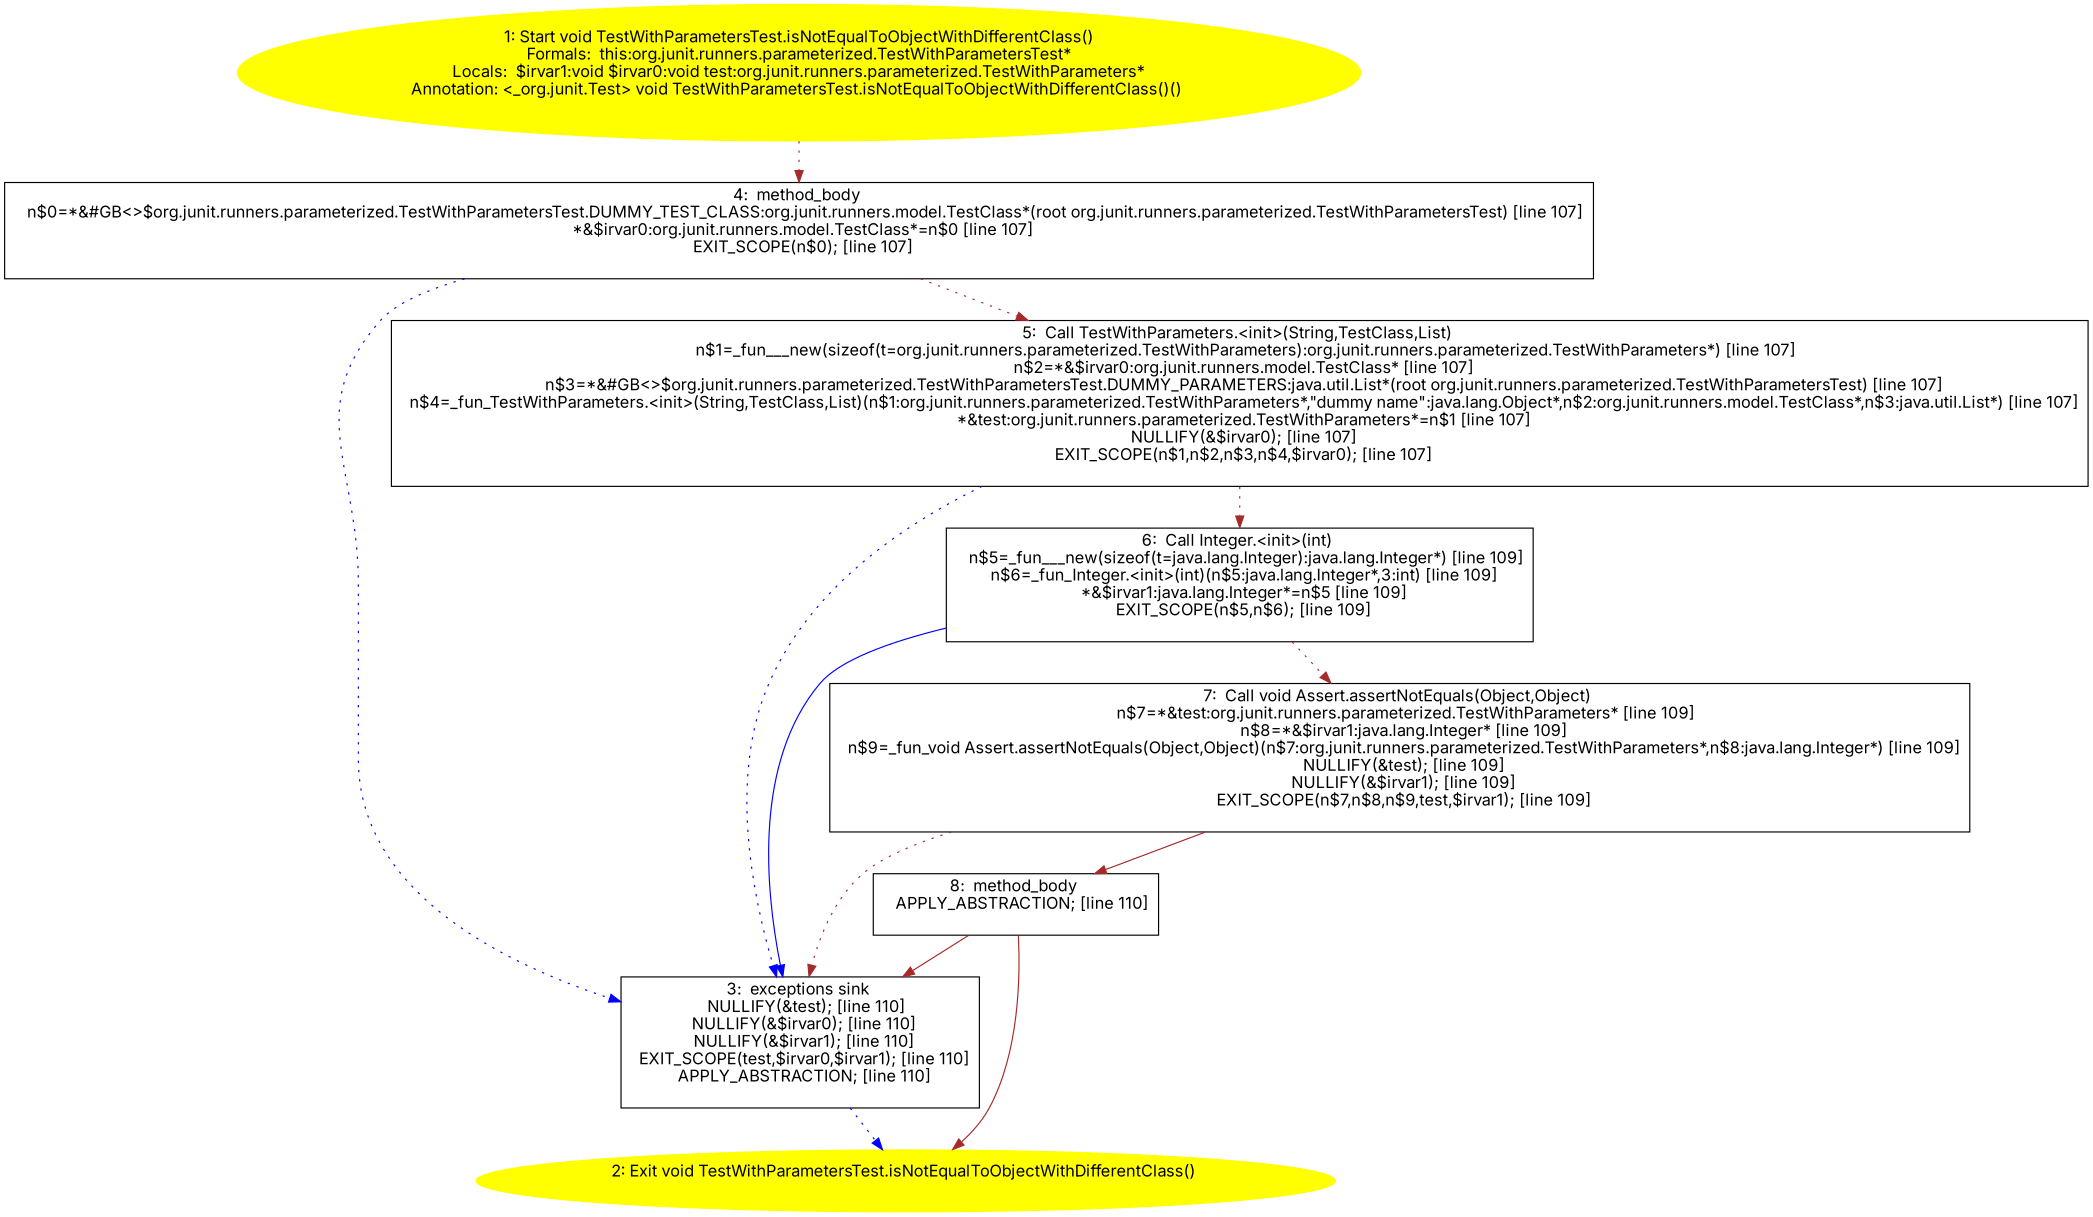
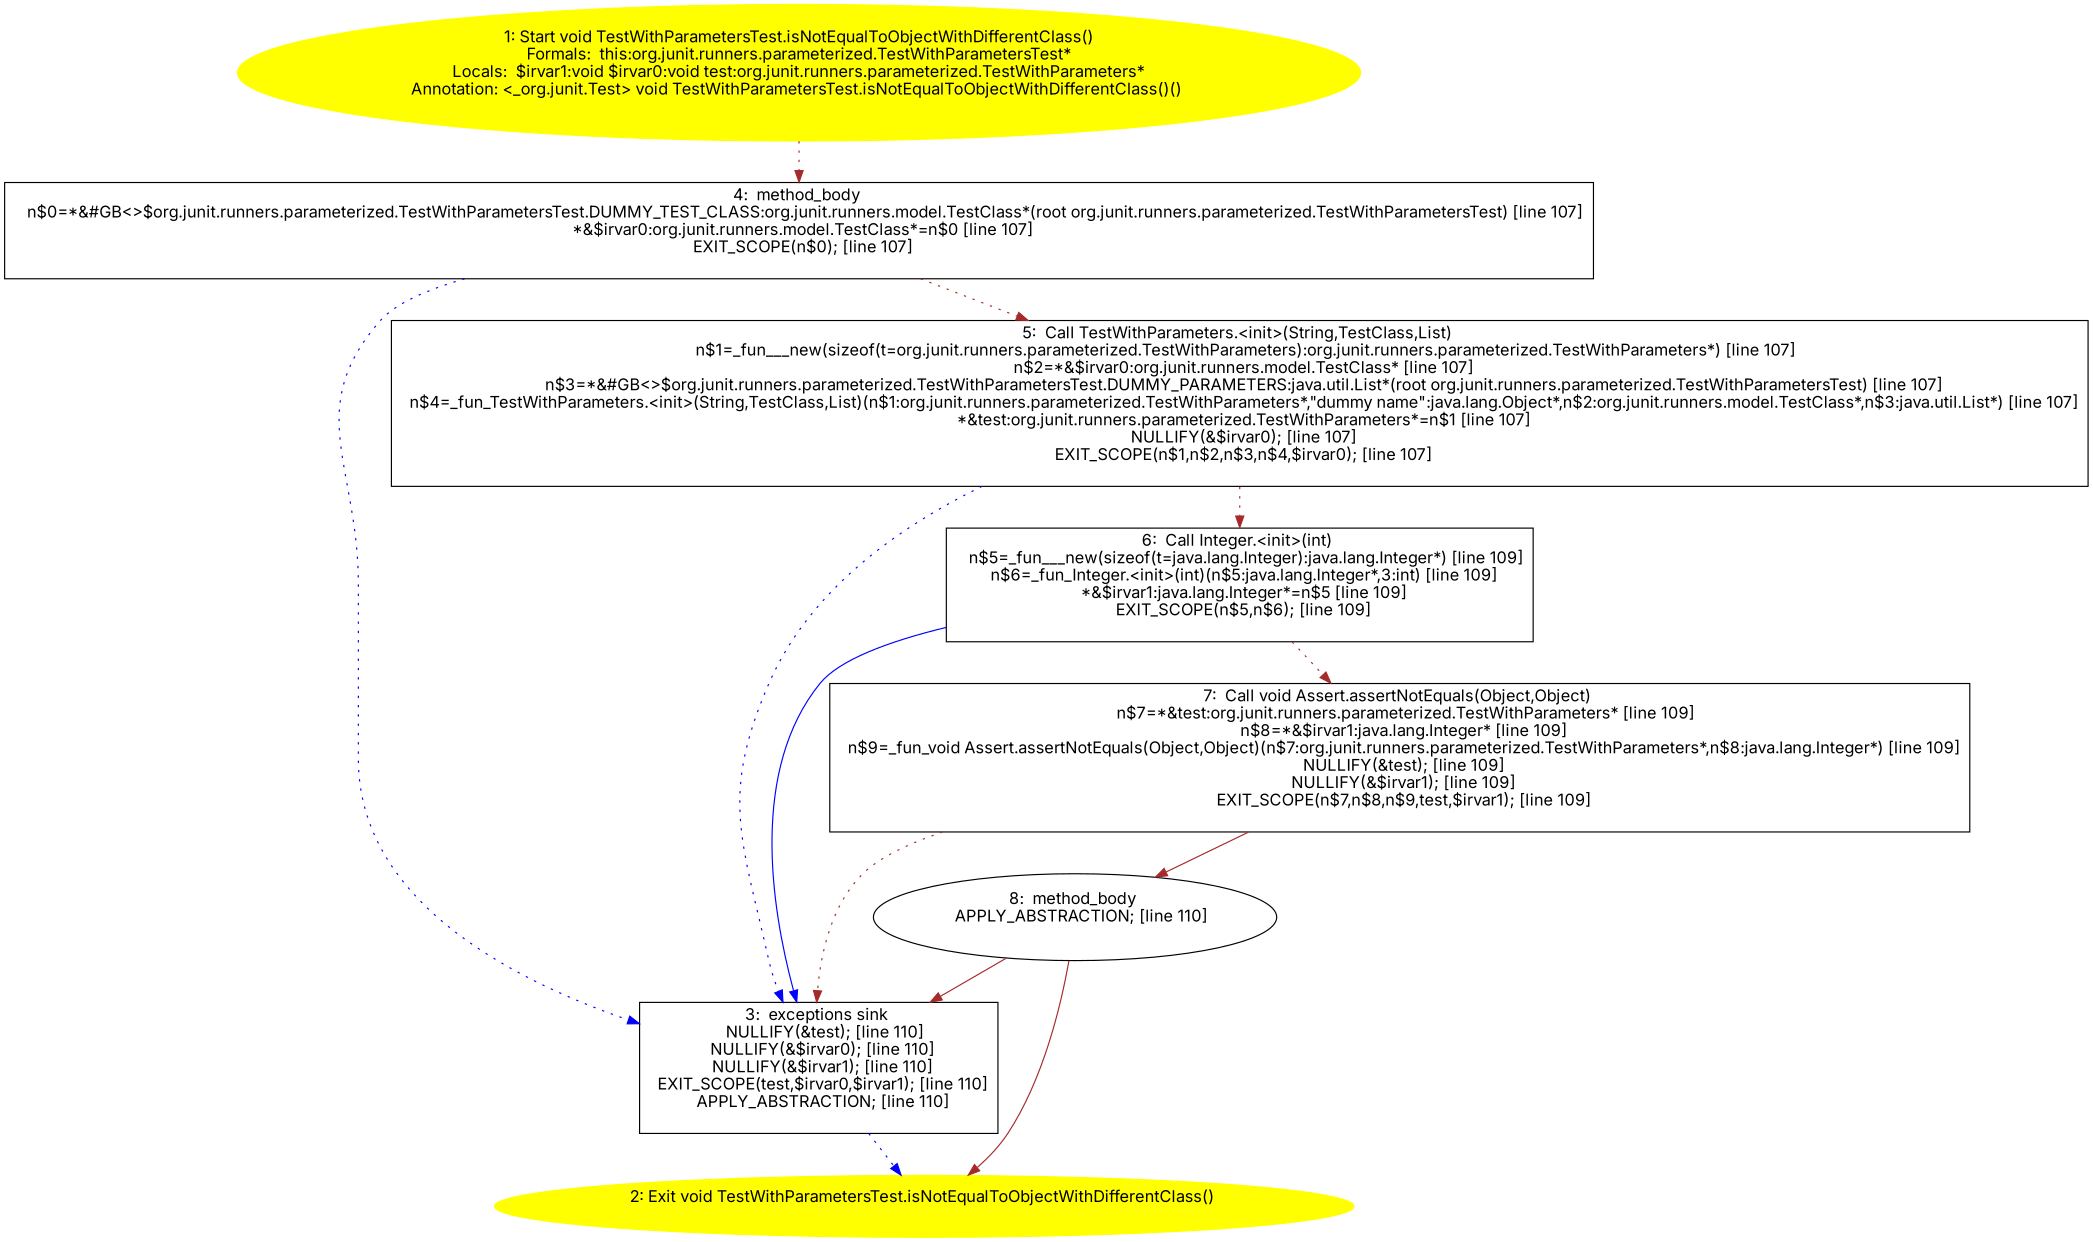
node "8:  method_body APPLY_ABSTRACTION; [line 110]": shape box -> ellipse
